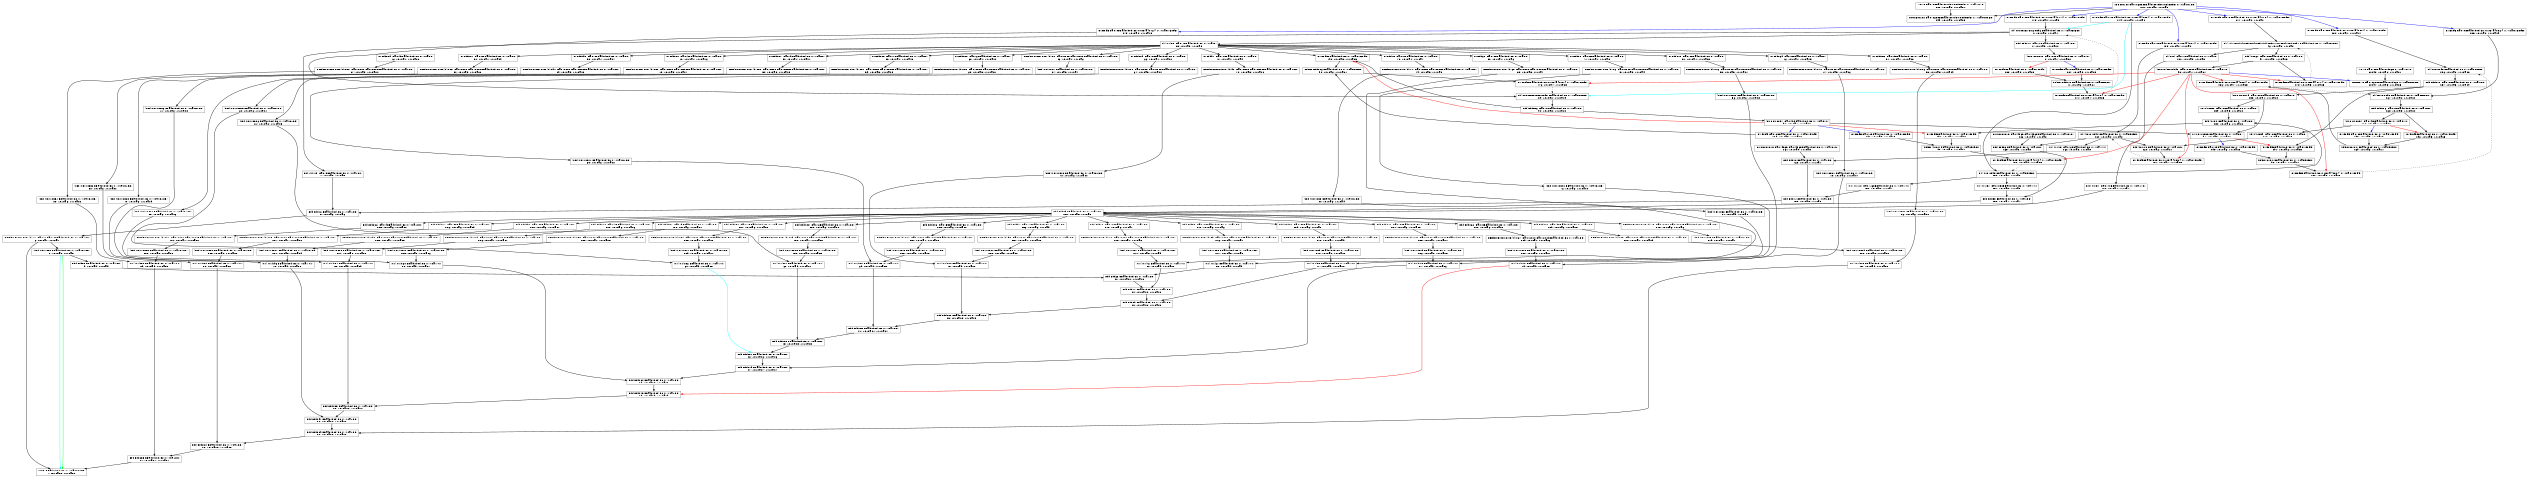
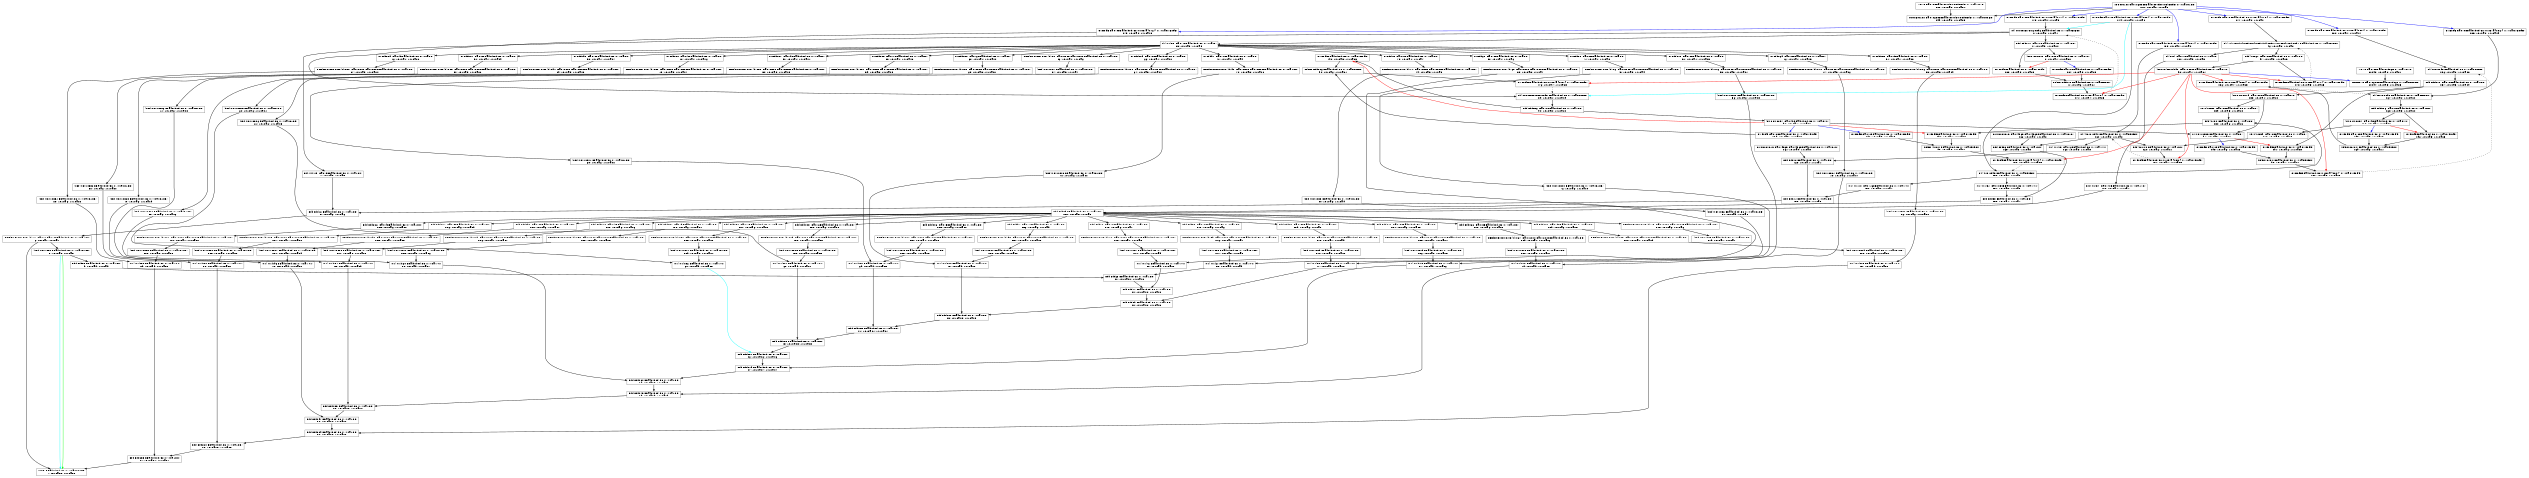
edge "shl mul33  C=0x4BB=for.body32 HyIns=LS, 25, ASAP=3, ALAP=5" -> "CMERGEBB=for.body32 HyIns=CMERGE, 190, ASAP=5, ALAP=23": now "shl mul33  C=0x4BB=for.body32 HyIns=LS, 25, ASAP=3, ALAP=5" -> "or add229  C=0xfBB=for.body32 HyIns=OR, 26, ASAP=4, ALAP=20"
edge "add add241  C=0x1BB=for.body32 HyIns=ADD, 1, ASAP=3, ALAP=21" -> "CMERGEBB=for.body32 HyIns=CMERGE, 188, ASAP=5, ALAP=23": added
node "mul mul196 BB=for.body32 HyIns=MUL, 41, ASAP=9, ALAP=20": label "mul mul196 BB=for.body32 HyIns=MUL, 41, ASAP=9, ALAP=20" -> "mul mul196 BB=for.body32 HyIns=MUL, 41, LOADB=9, ALAP=20"
edge "mul mul172 BB=for.body32 HyIns=MUL, 49, ASAP=9, ALAP=18" -> "add add173 BB=for.body32 HyIns=ADD, 19, ASAP=19, ALAP=19": color red -> black
